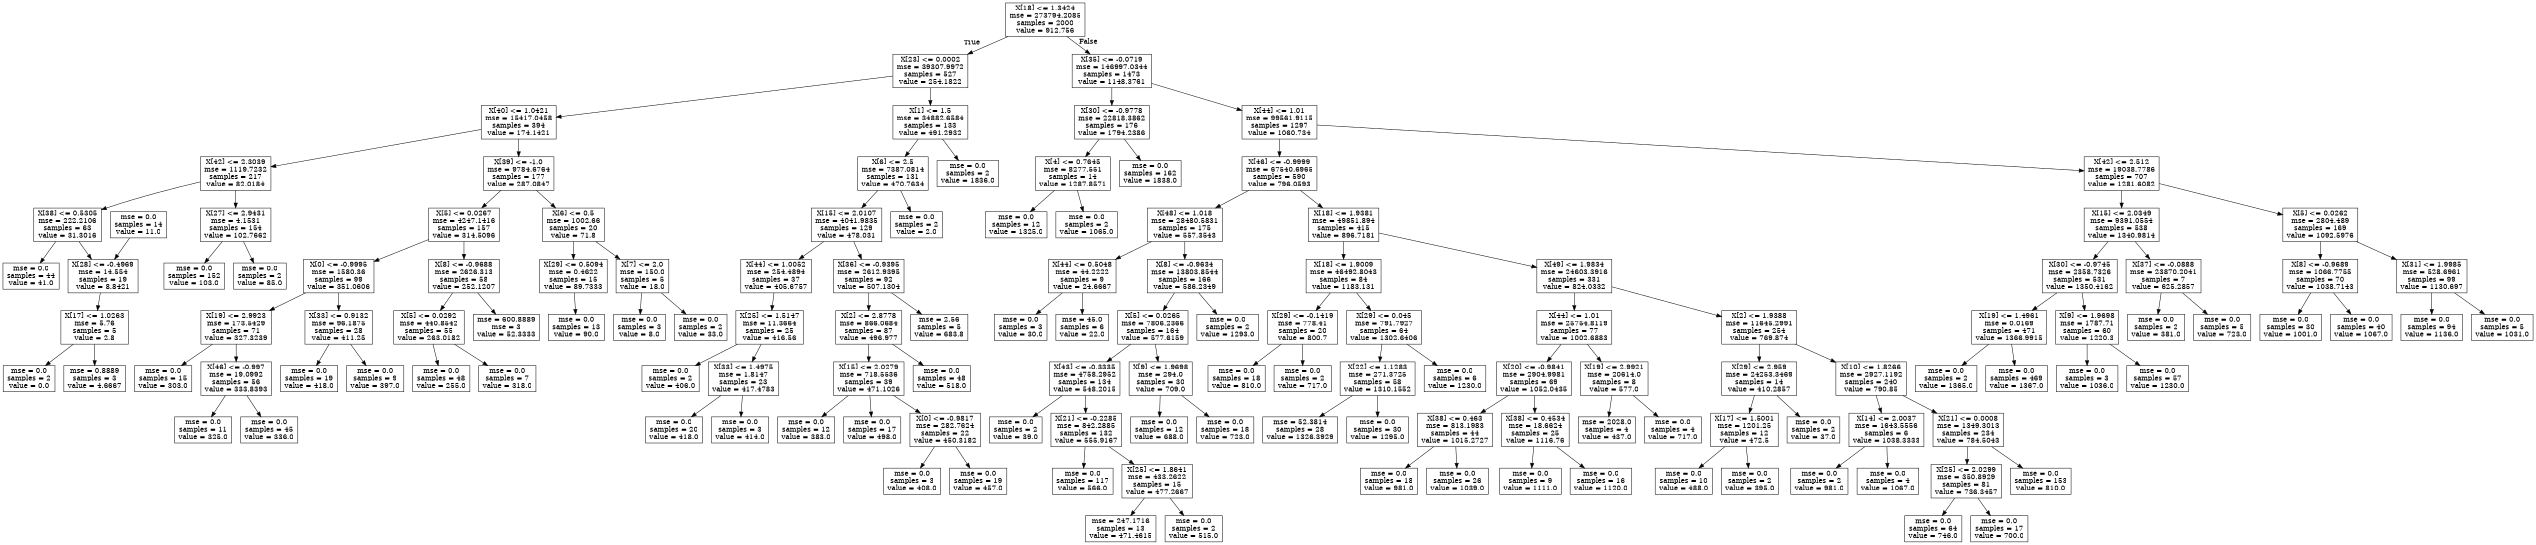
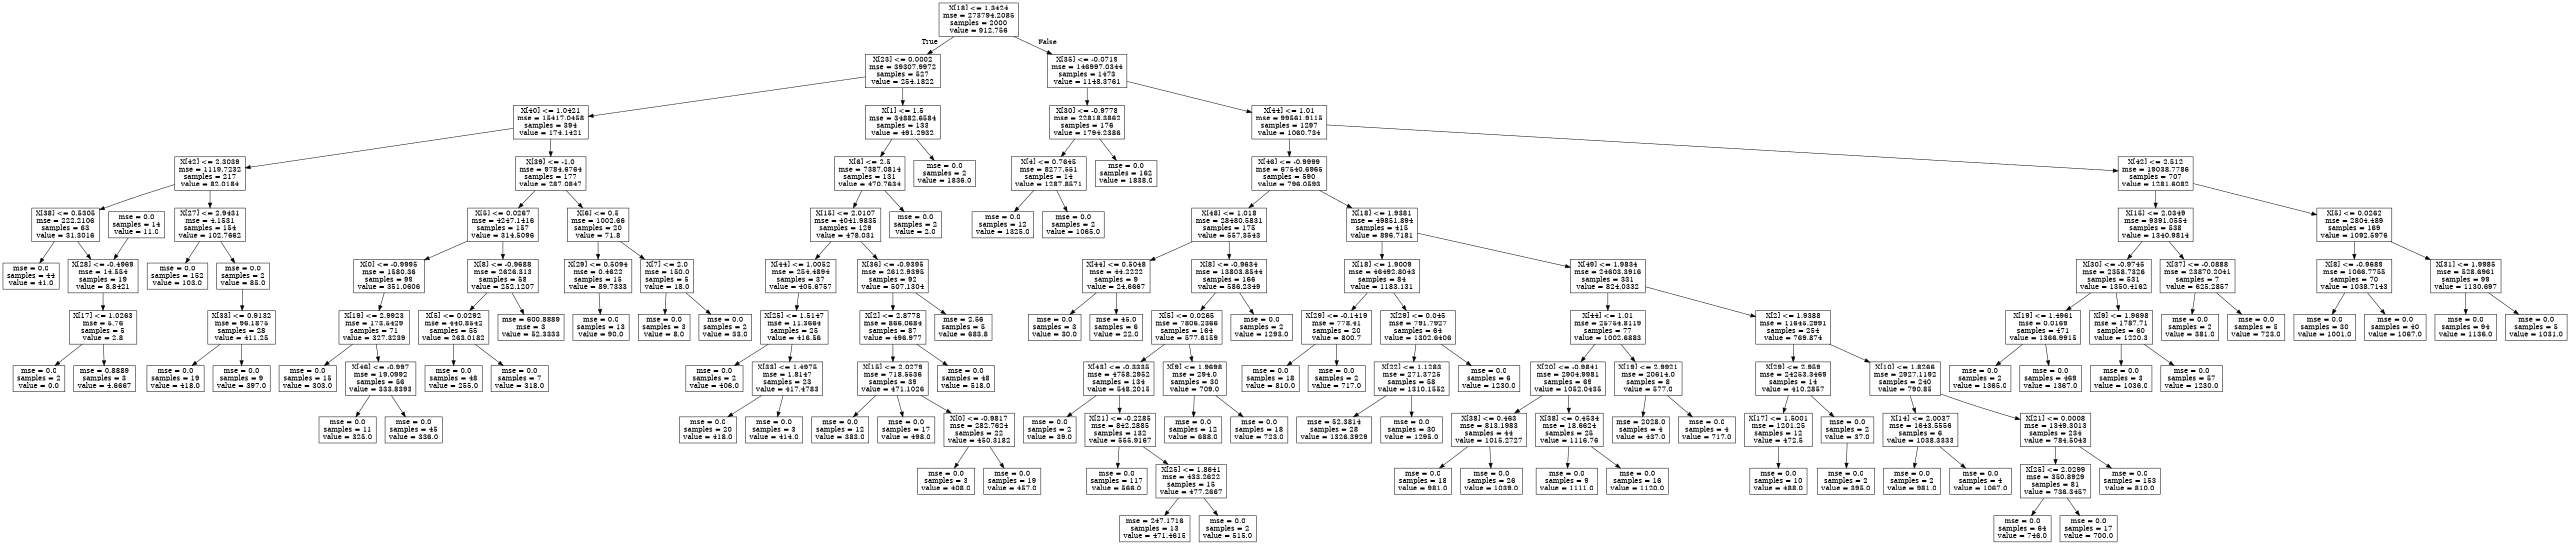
edge "X[0] <= -0.9995 mse = 1580.36 samples = 99 value = 351.0606" -> "X[33] <= 0.9132 mse = 96.1875 samples = 28 value = 411.25": now "mse = 0.0 samples = 2 value = 85.0" -> "X[33] <= 0.9132 mse = 96.1875 samples = 28 value = 411.25"
edge "X[17] <= 1.5001 mse = 1201.25 samples = 12 value = 472.5" -> "mse = 0.0 samples = 2 value = 395.0": now "mse = 0.0 samples = 2 value = 37.0" -> "mse = 0.0 samples = 2 value = 395.0"
